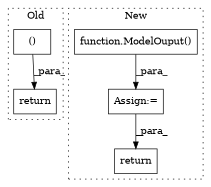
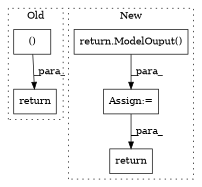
node "function.ModelOuput()": label "function.ModelOuput()" -> "return.ModelOuput()"
